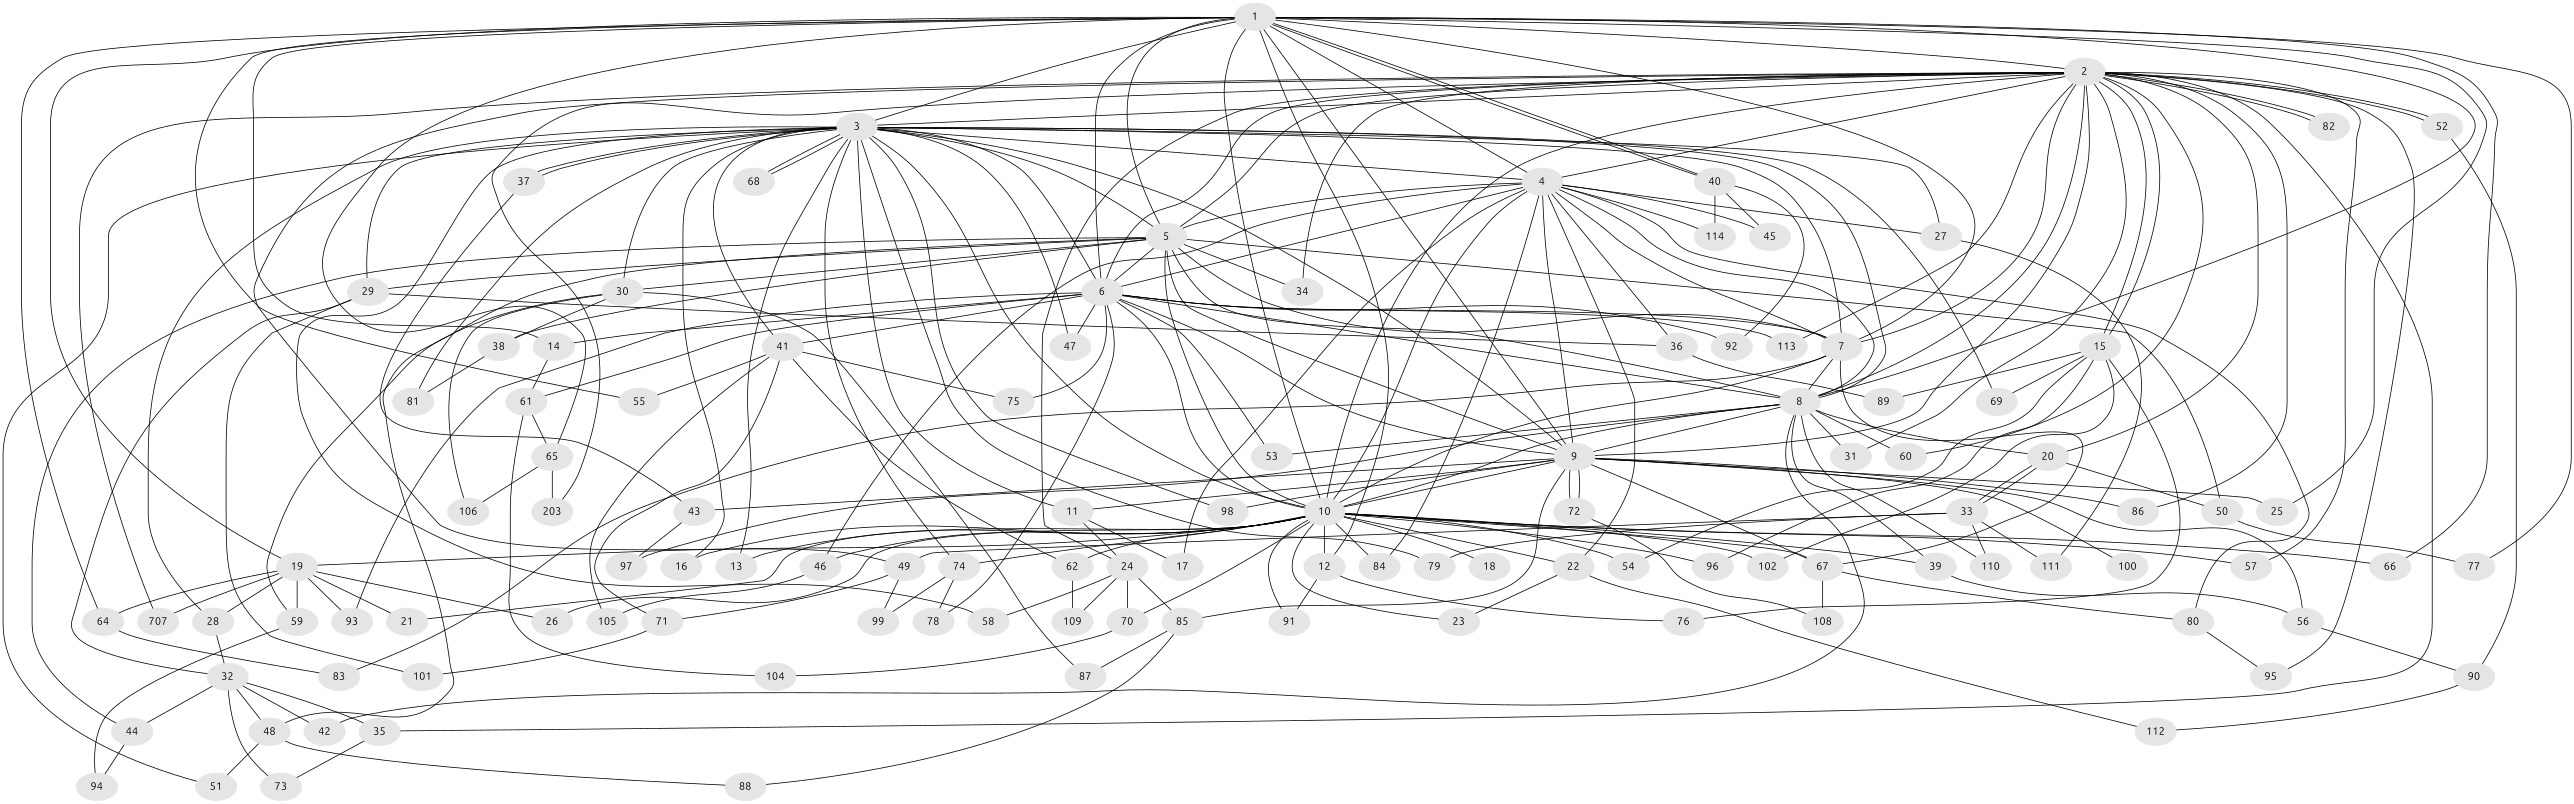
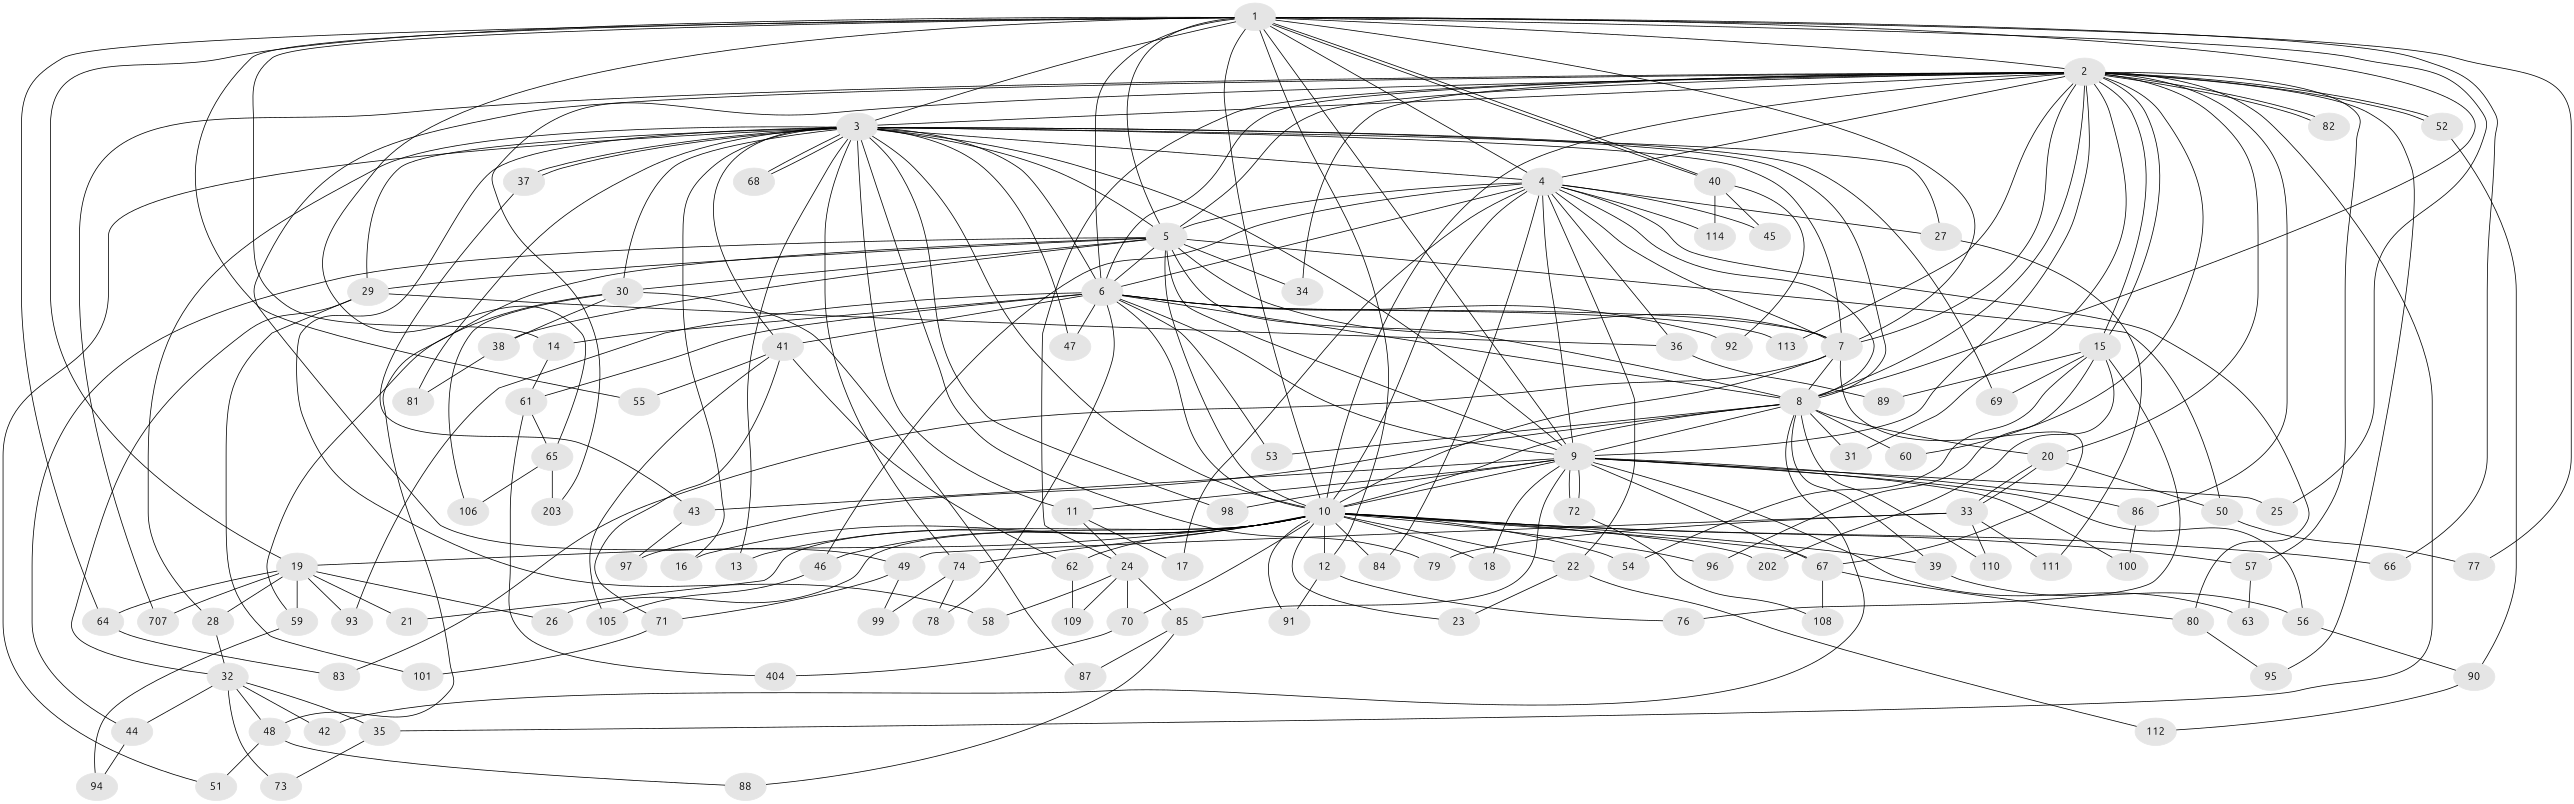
node "75": removed
edge "9" -- "18": added
edge "86" -- "100": added
node "102": label "102" -> "202"
node "63": added
node "104": label "104" -> "404"
